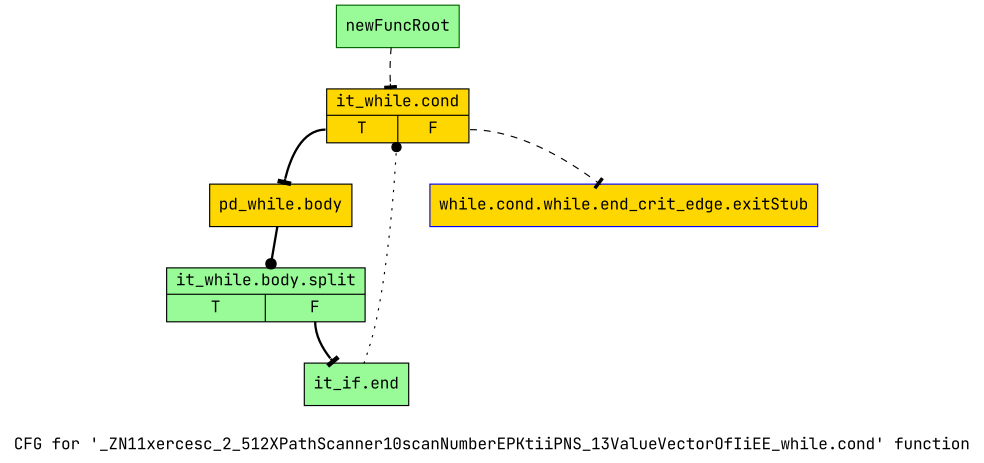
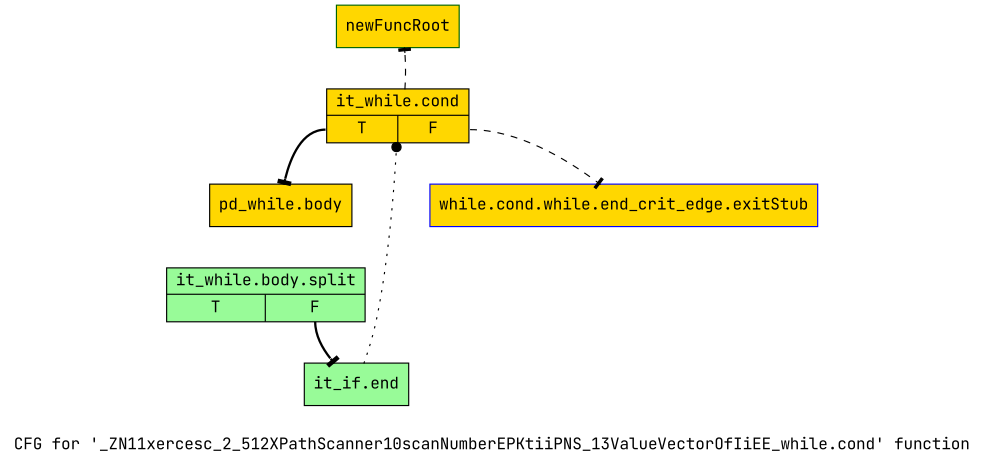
node "newFuncRoot": fillcolor palegreen -> gold
edge "newFuncRoot" -> "it_while.cond": reversed
edge "pd_while.body" -> "it_while.body.split": removed
